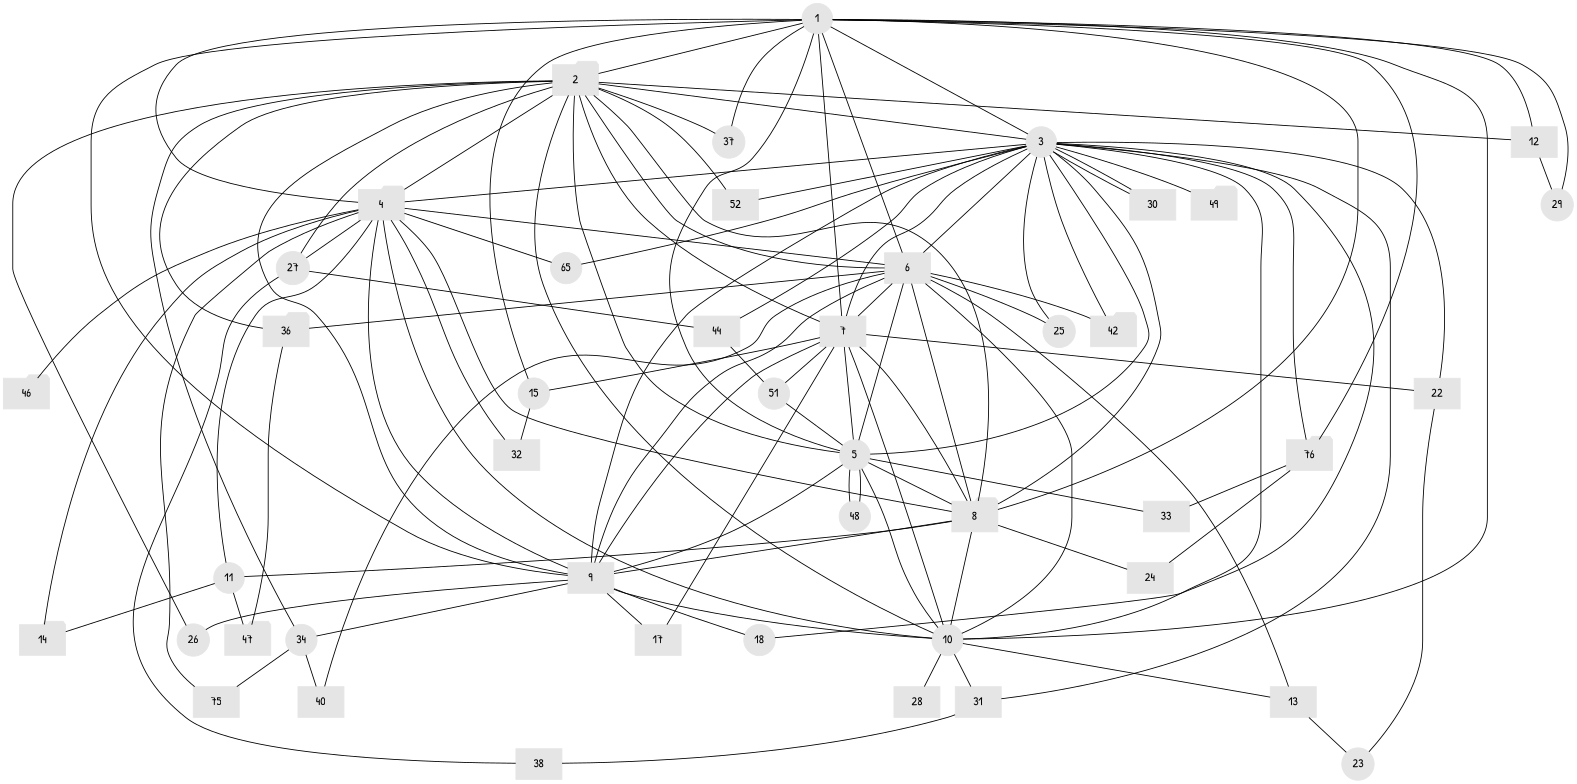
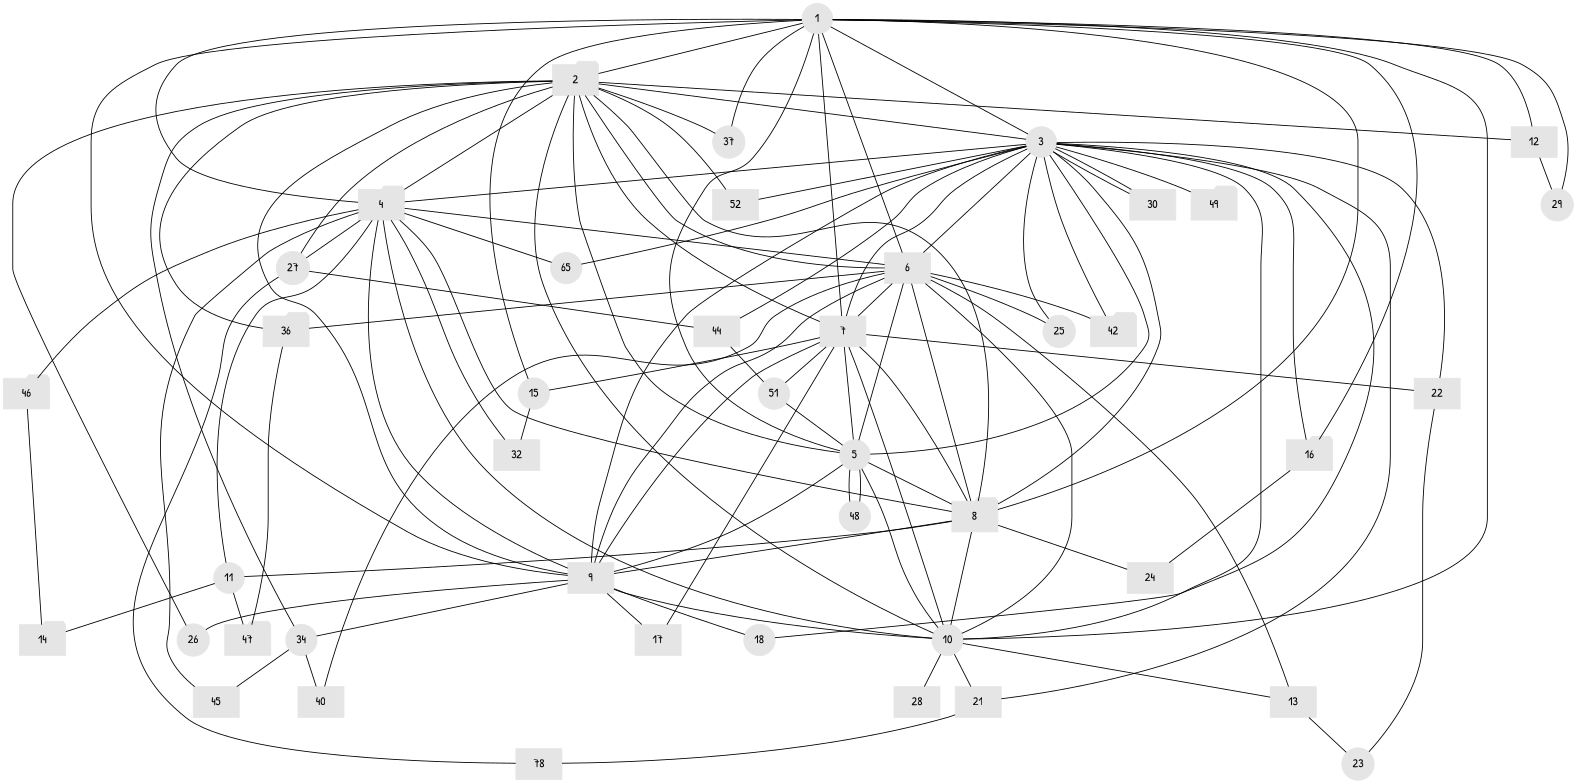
edge "4" -- "14": now "46" -- "14"
node "76": label "76" -> "16"
node "33": removed
node "75": label "75" -> "45"
node "31": label "31" -> "21"
node "38": label "38" -> "78"
